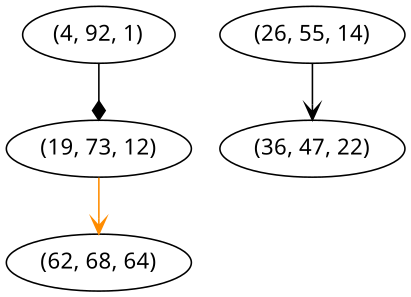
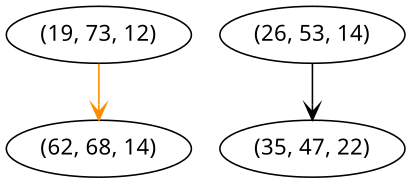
node "(4, 92, 1)": removed
node "(26, 55, 14)": label "(26, 55, 14)" -> "(26, 53, 14)"
node "(36, 47, 22)": label "(36, 47, 22)" -> "(35, 47, 22)"
node "(62, 68, 64)": label "(62, 68, 64)" -> "(62, 68, 14)"
